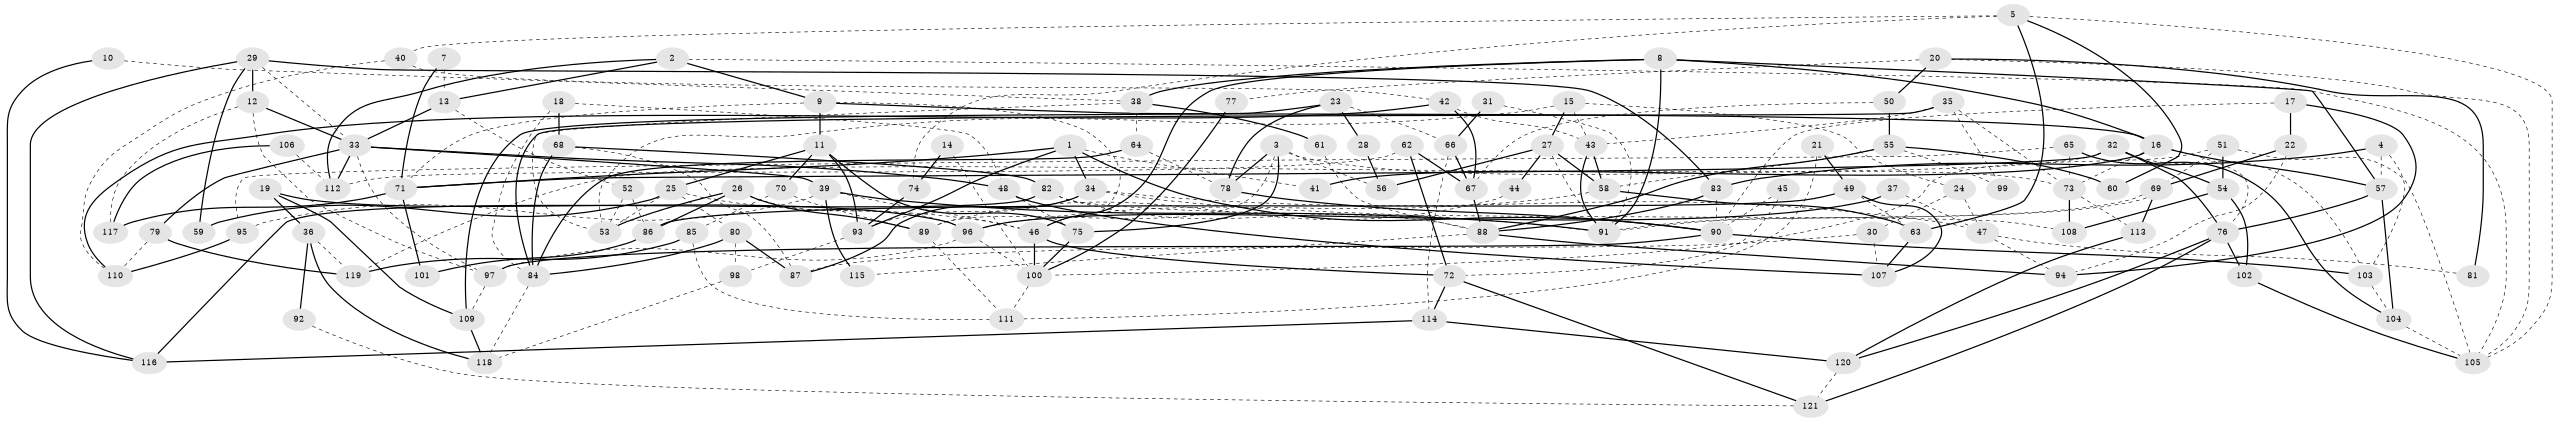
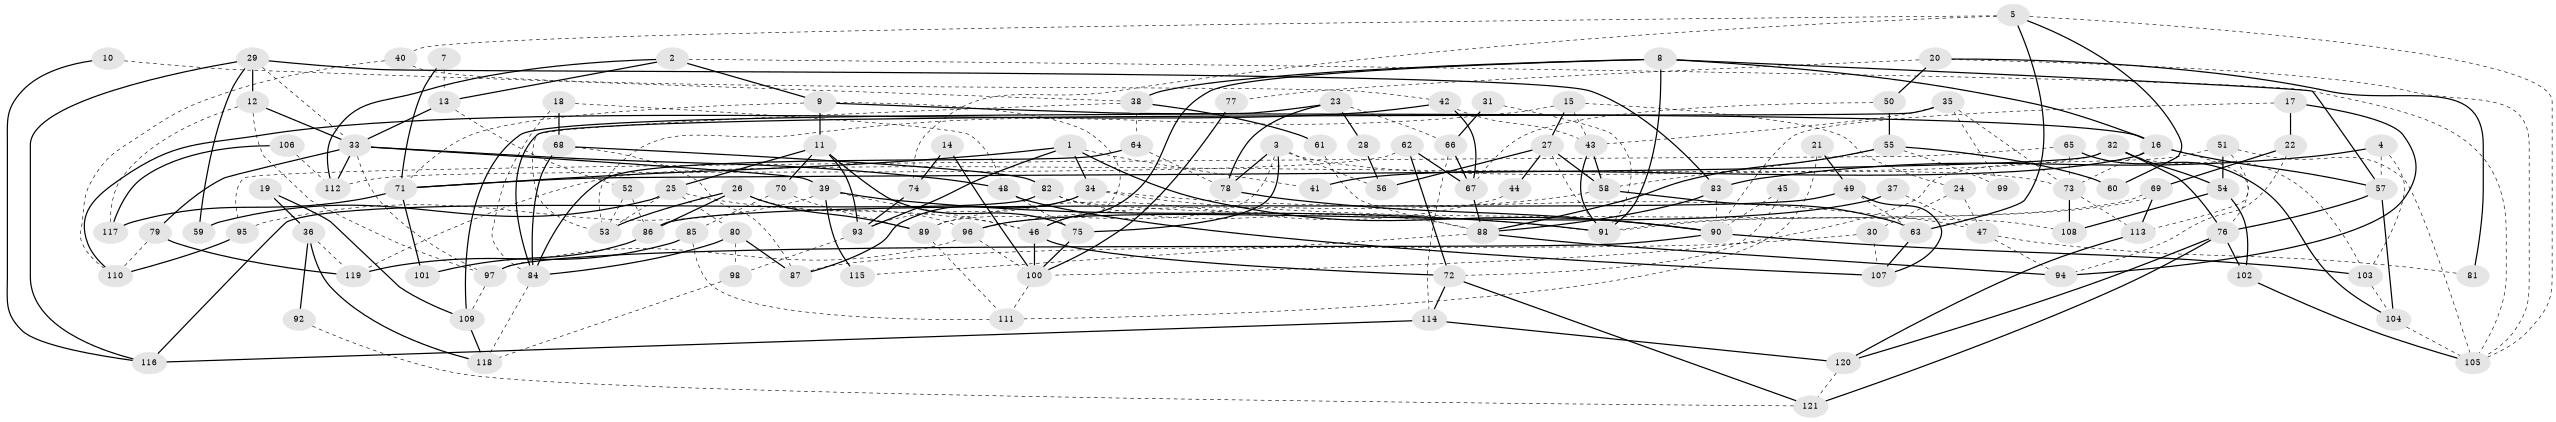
edge "51" -- "69": now "51" -- "113"
edge "14" -- "100": style dashed -> bold
edge "19" -- "96": removed
